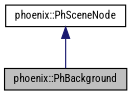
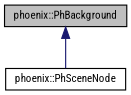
edge "phoenix::PhBackground" -> "phoenix::PhSceneNode": reversed
